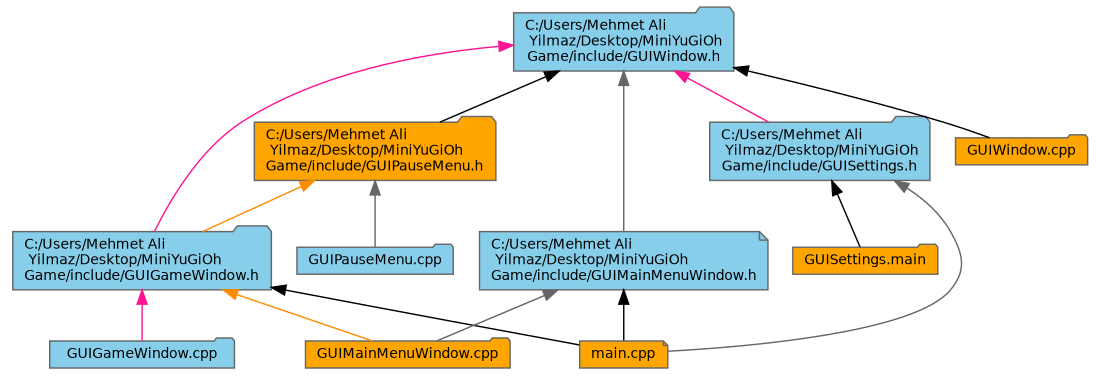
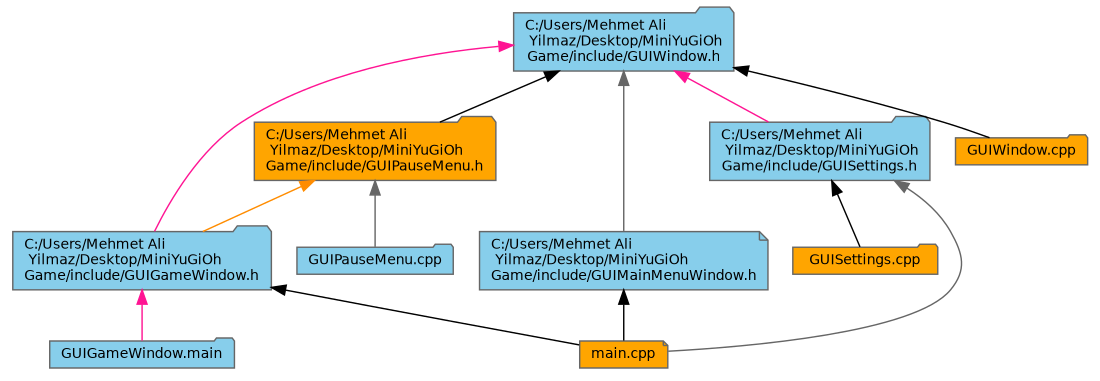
node "GUISettings.main": label "GUISettings.main" -> "GUISettings.cpp"
node "GUIGameWindow.cpp": label "GUIGameWindow.cpp" -> "GUIGameWindow.main"
node "GUIMainMenuWindow.cpp": removed
